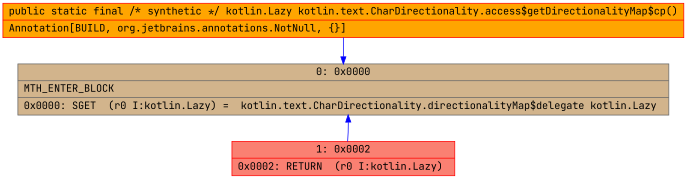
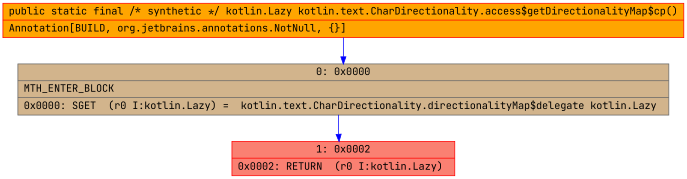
edge "1: 0x0002" -> "0: 0x0000": reversed
